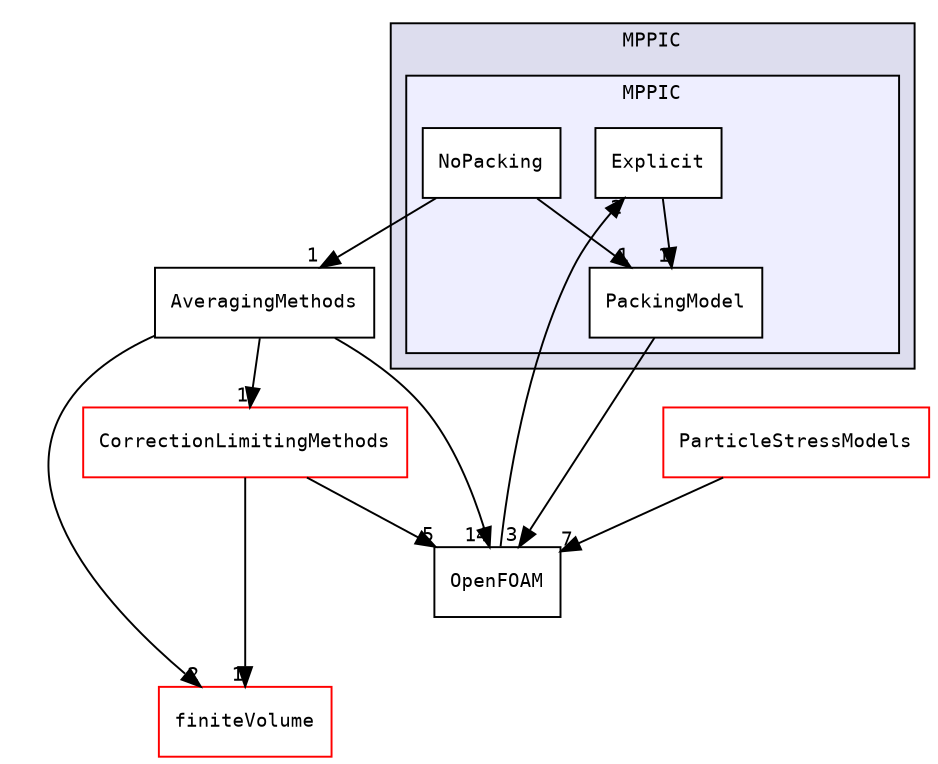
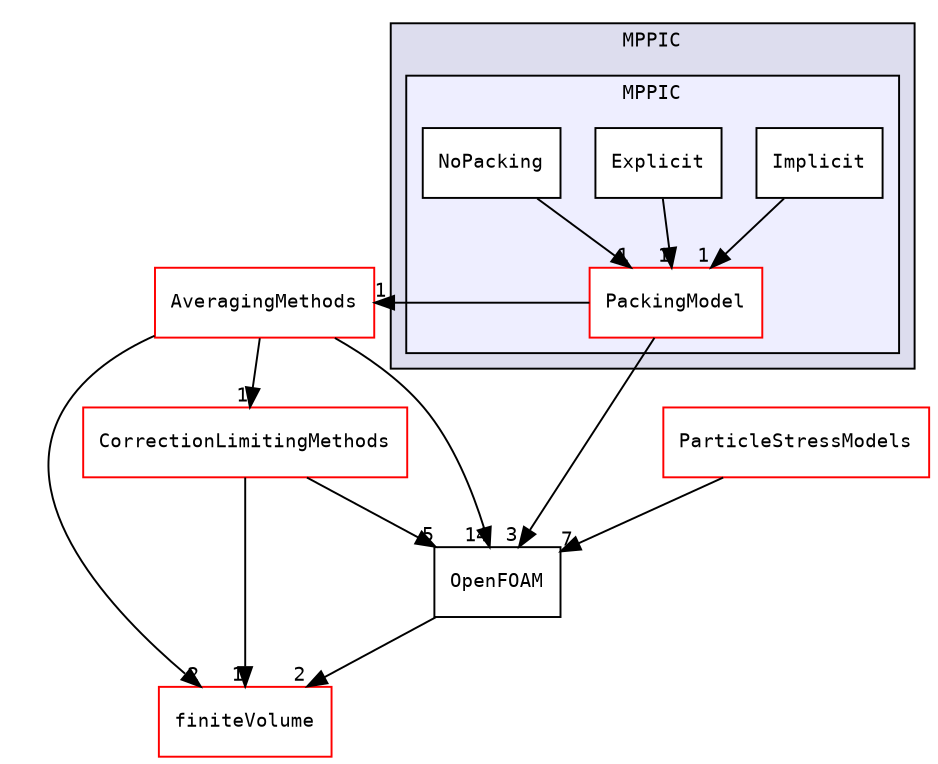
node "Implicit": added
edge "NoPacking" -> "AveragingMethods": now "PackingModel" -> "AveragingMethods"
node "AveragingMethods": color black -> red
node "PackingModel": color black -> red
edge "OpenFOAM" -> "Explicit": now "OpenFOAM" -> "finiteVolume"
